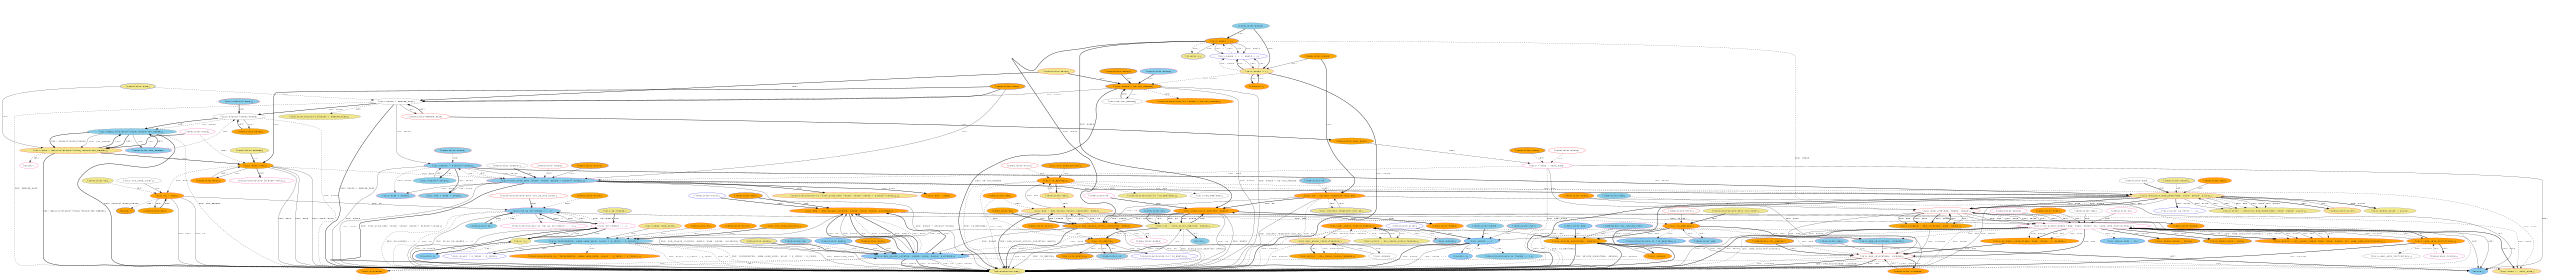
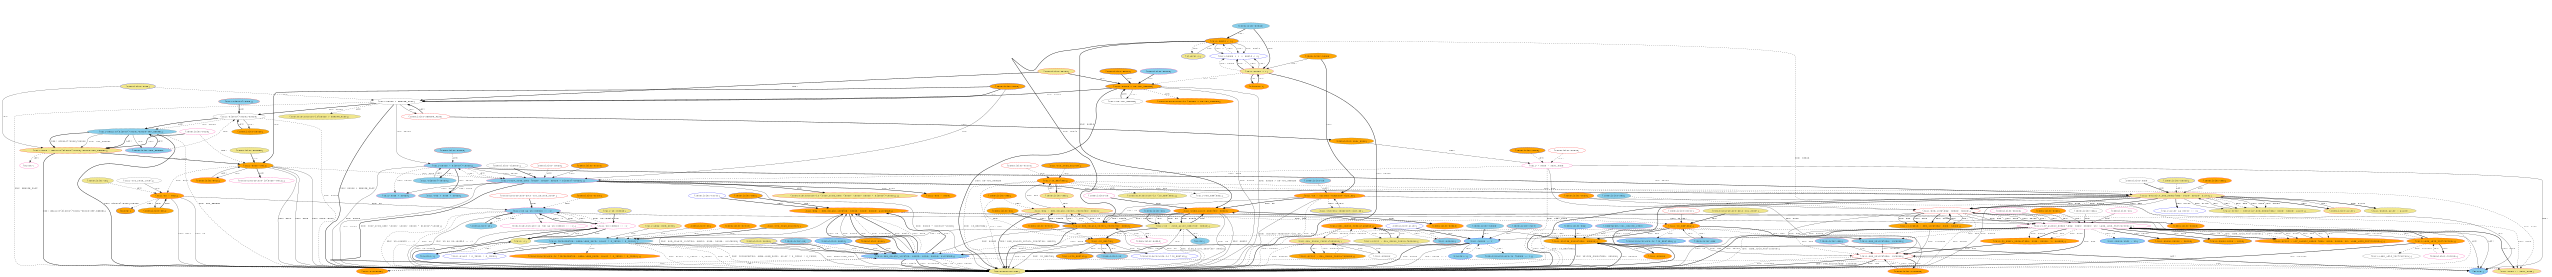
edge "(Call,nsops > ns->sc_semopm)" -> "(Call,nsops > SEMOPM_FAST)": style solid -> bold
edge "(Call,sops = kmalloc(sizeof(*sops)*nsops,GFP_KERNEL))" -> "(Call,kmalloc(sizeof(*sops)*nsops,GFP_KERNEL))": removed, label "CFG:"
edge "(Call,ns = current->nsproxy->ipc_ns)" -> "(Call,current->nsproxy->ipc_ns)": label "CFG: " -> "DDG: un"
node "(JumpTarget,out_wakeup:)": removed
